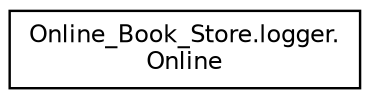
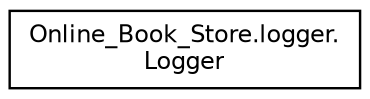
node "Online_Book_Store.logger. Online": label "Online_Book_Store.logger. Online" -> "Online_Book_Store.logger. Logger"
